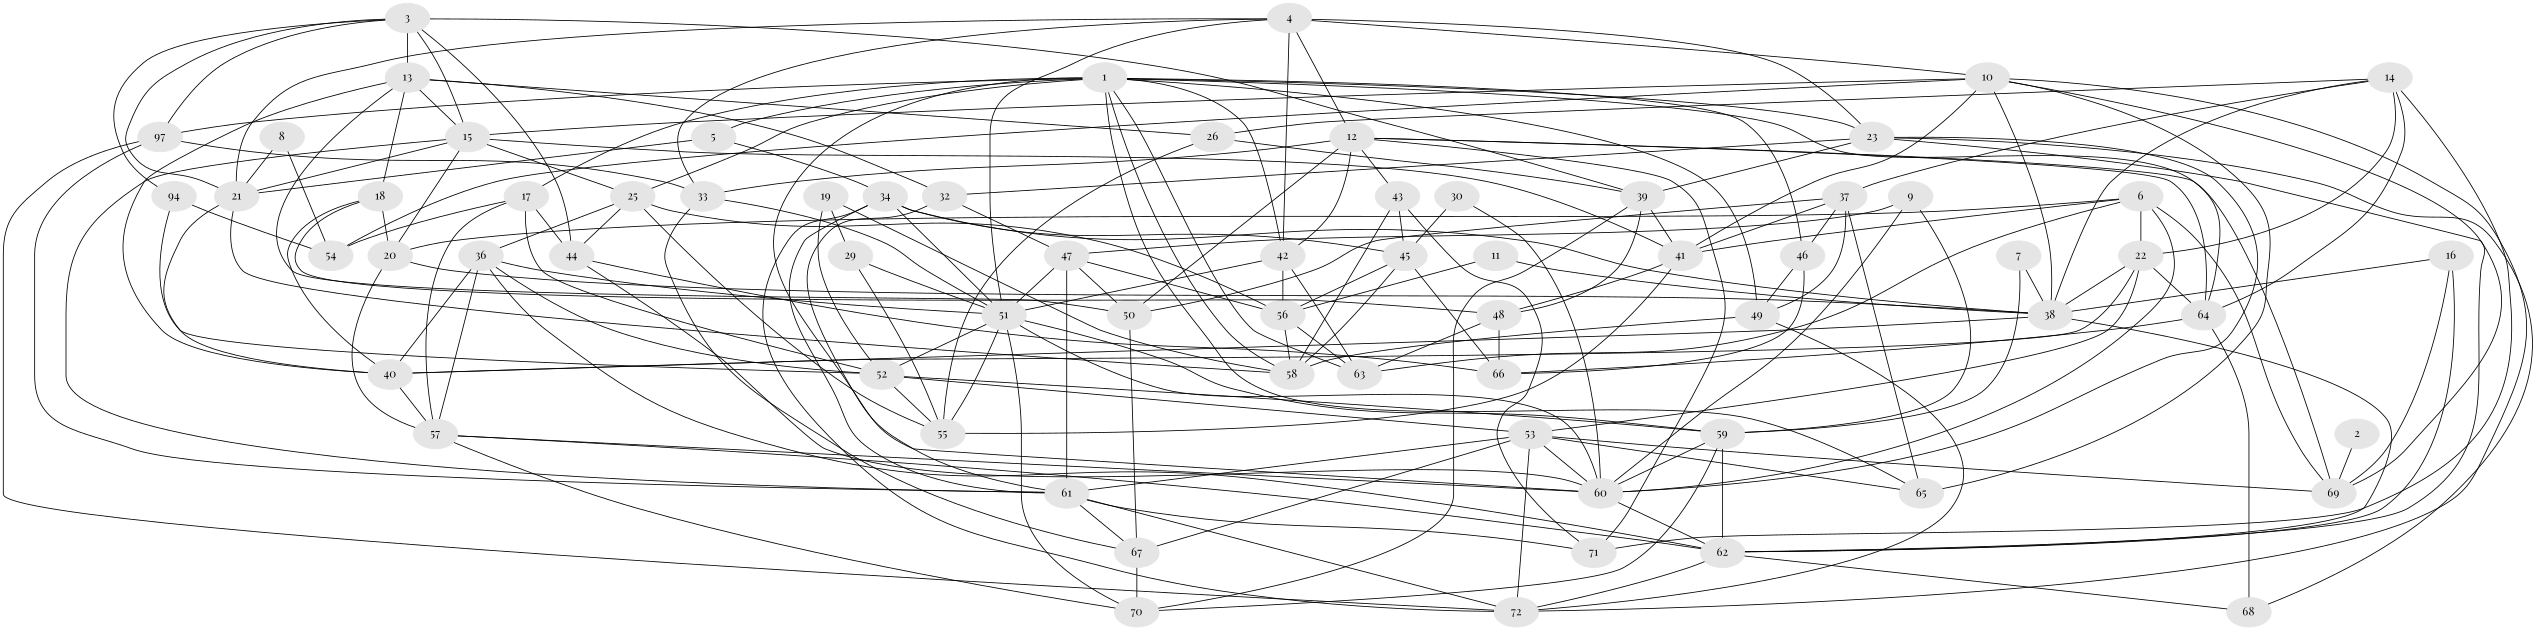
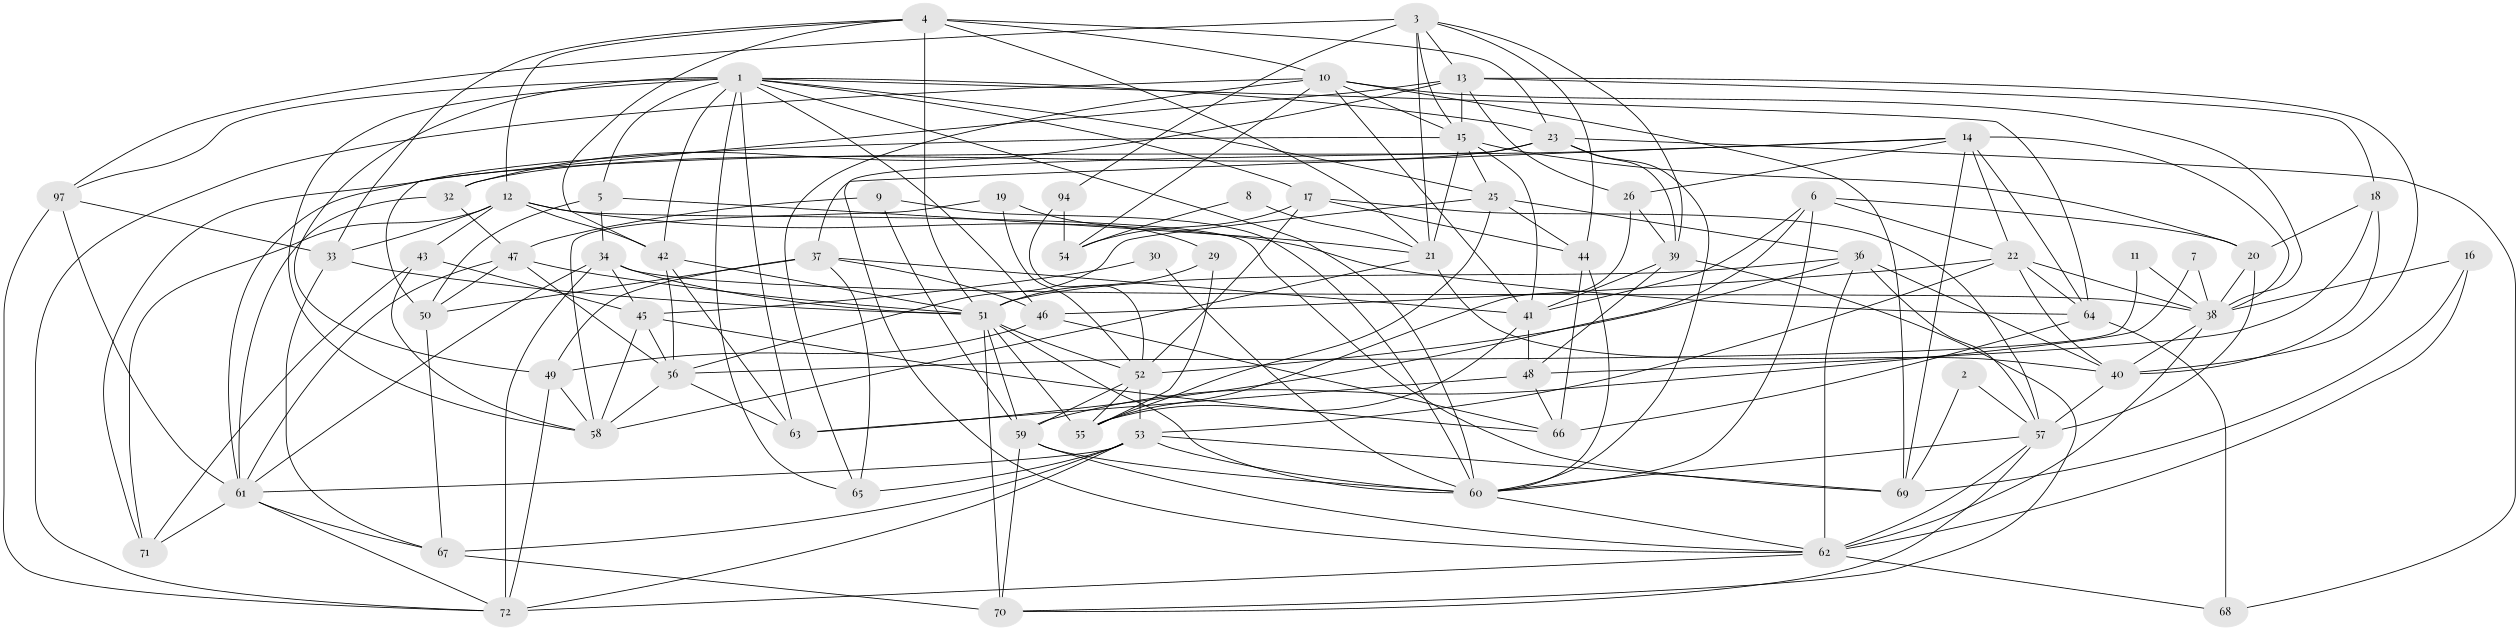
edge "12" -- "50": now "5" -- "50"
edge "22" -- "46": added
edge "6" -- "69": now "14" -- "69"
edge "2" -- "57": added
